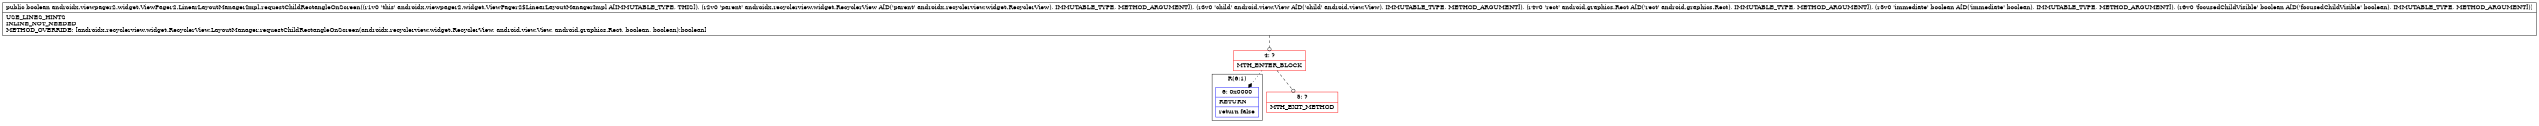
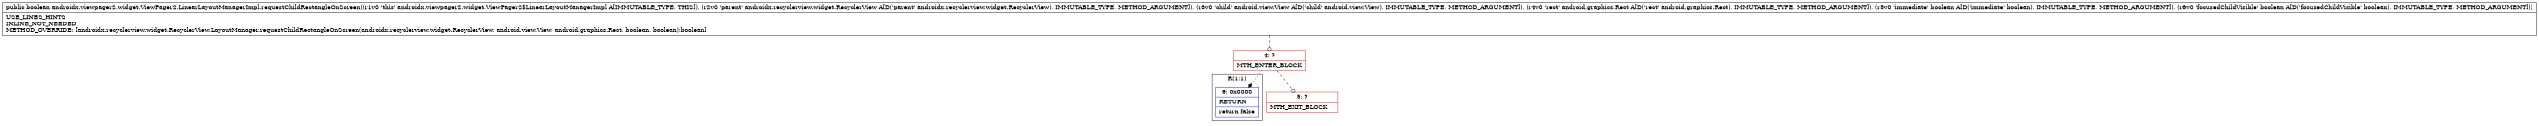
cluster "R(6:1)": label "R(6:1)" -> "R(1:1)"
node "5: ?": text "MTH_EXIT_METHOD" -> "MTH_EXIT_BLOCK"
